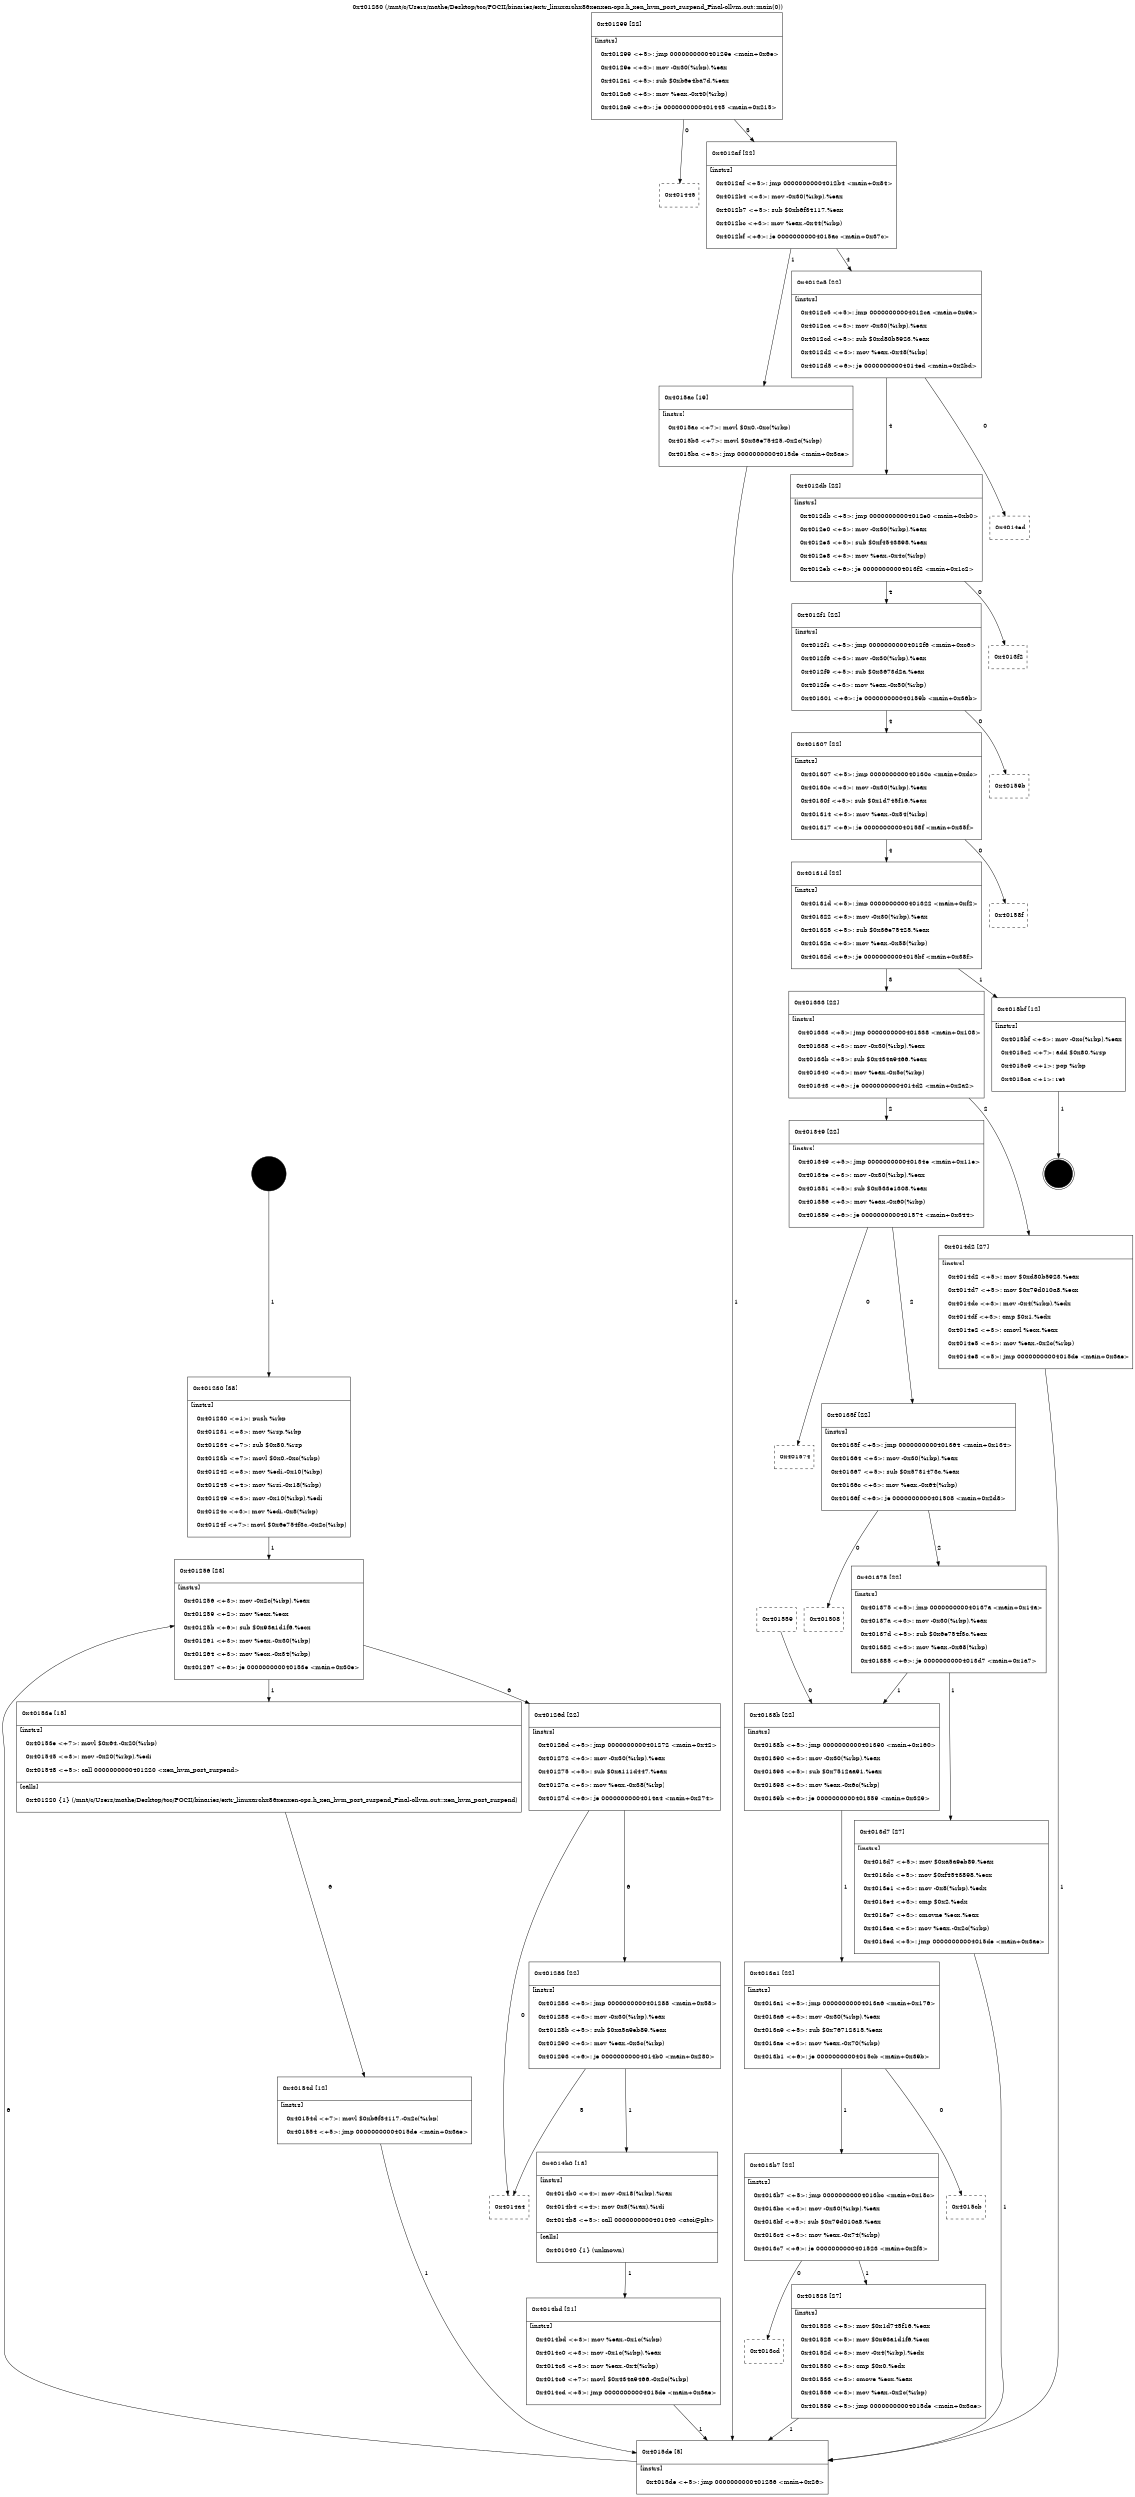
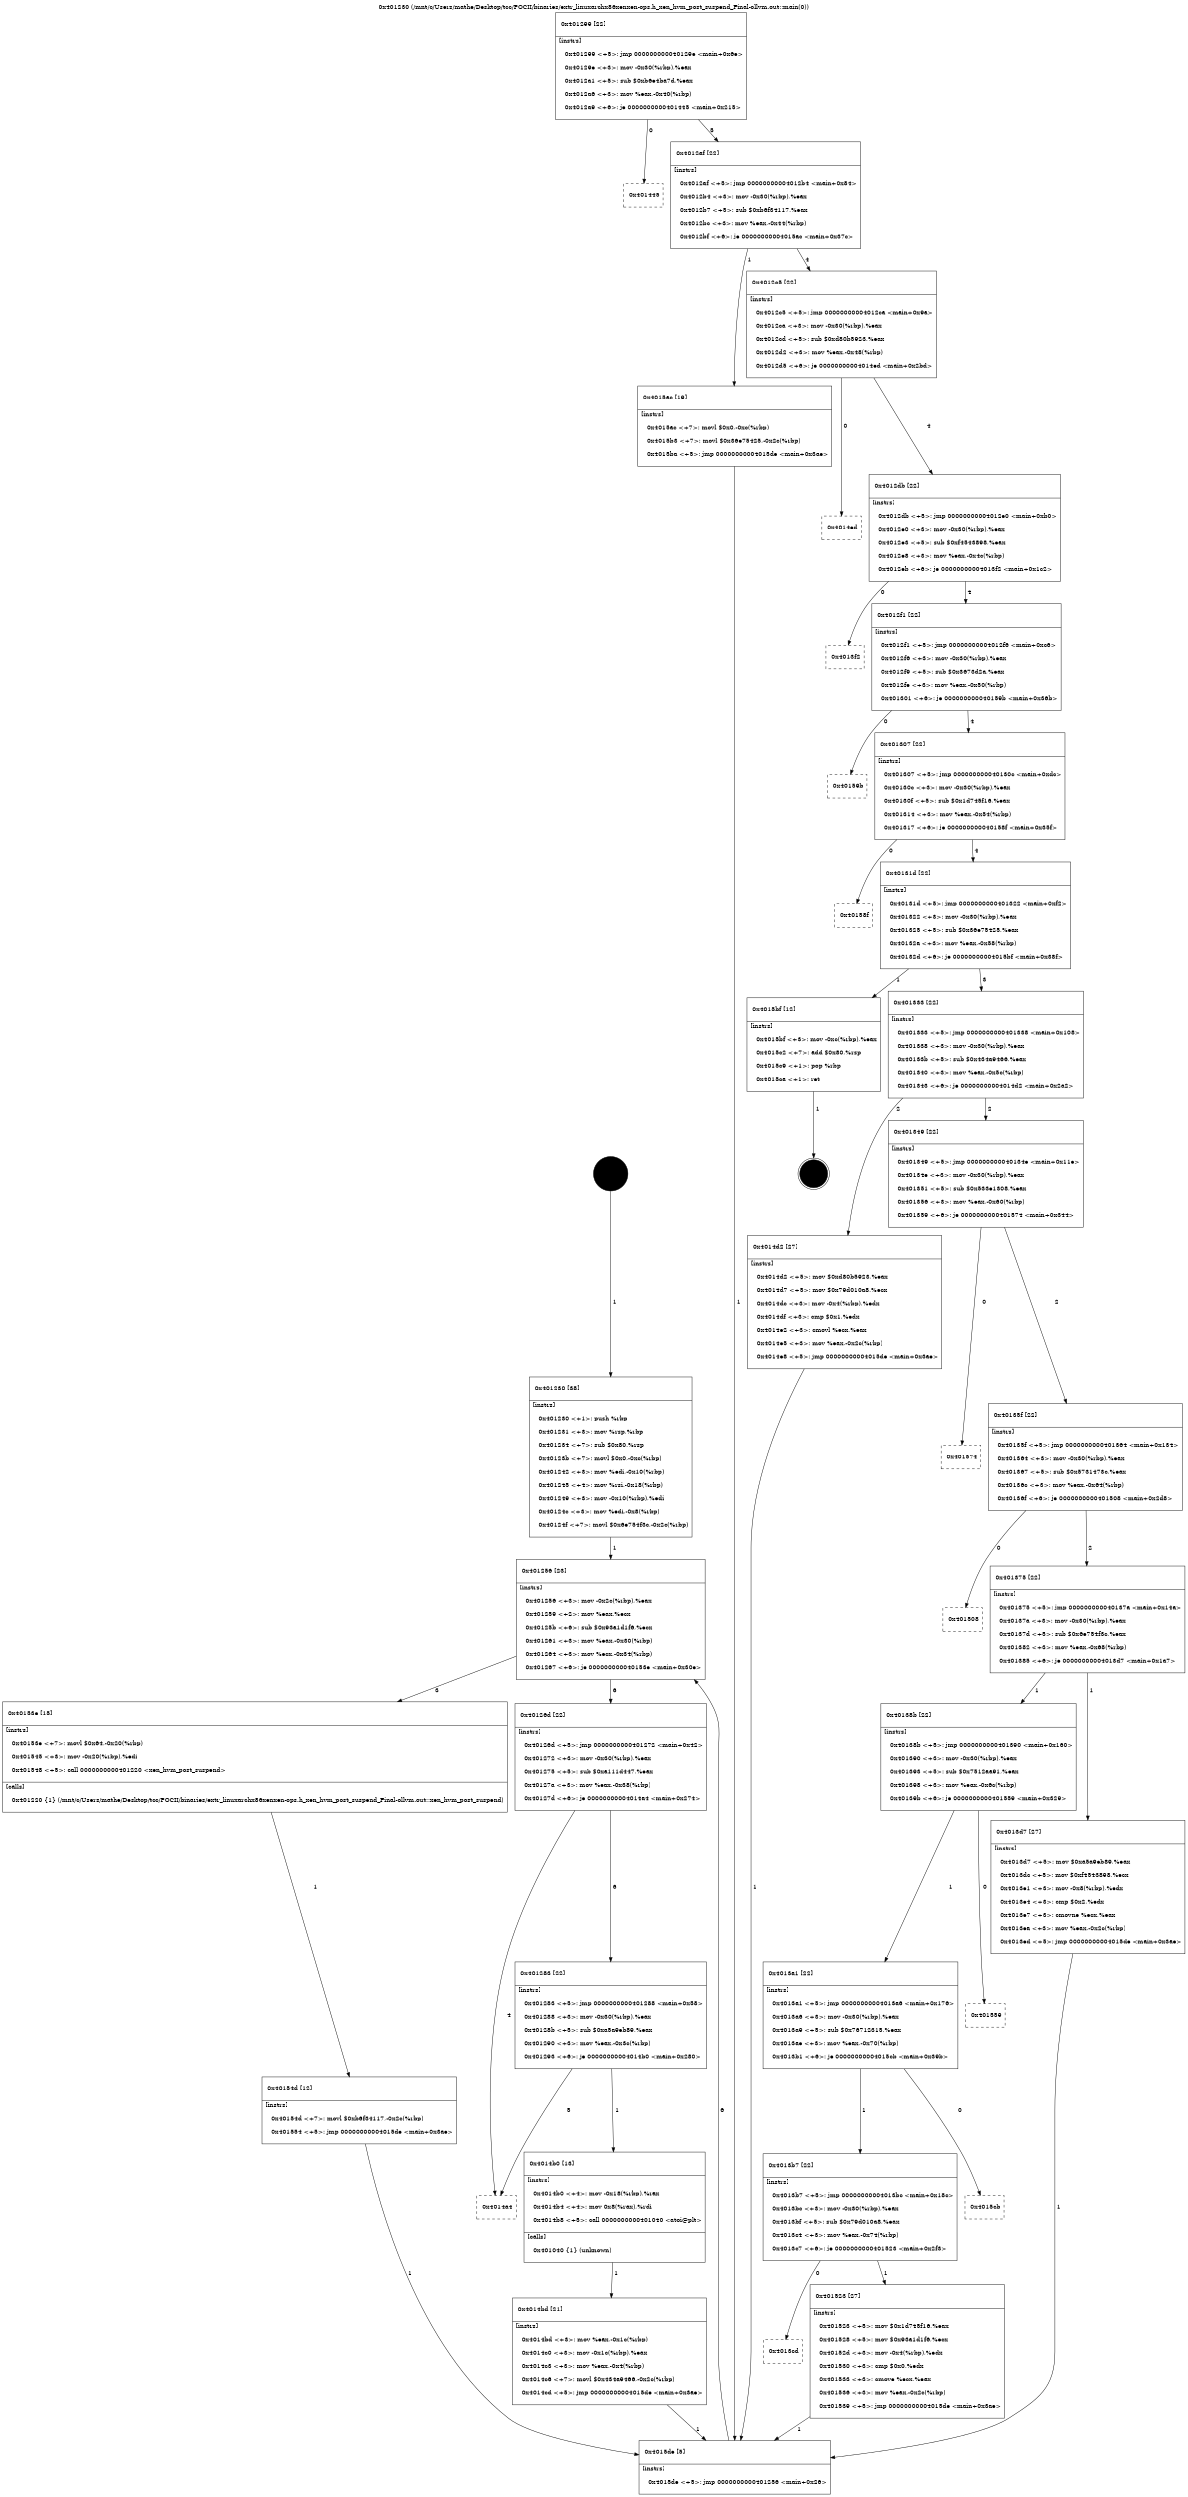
edge "0x401559" -> "0x40138b [22]": reversed
edge "0x401256 [23]" -> "0x40153e [15]": label " 1" -> " 3"
edge "0x40153e [15]" -> "0x40154d [12]": label " 6" -> " 1"
edge "0x40126d [22]" -> "0x4014a4": label " 0" -> " 4"
